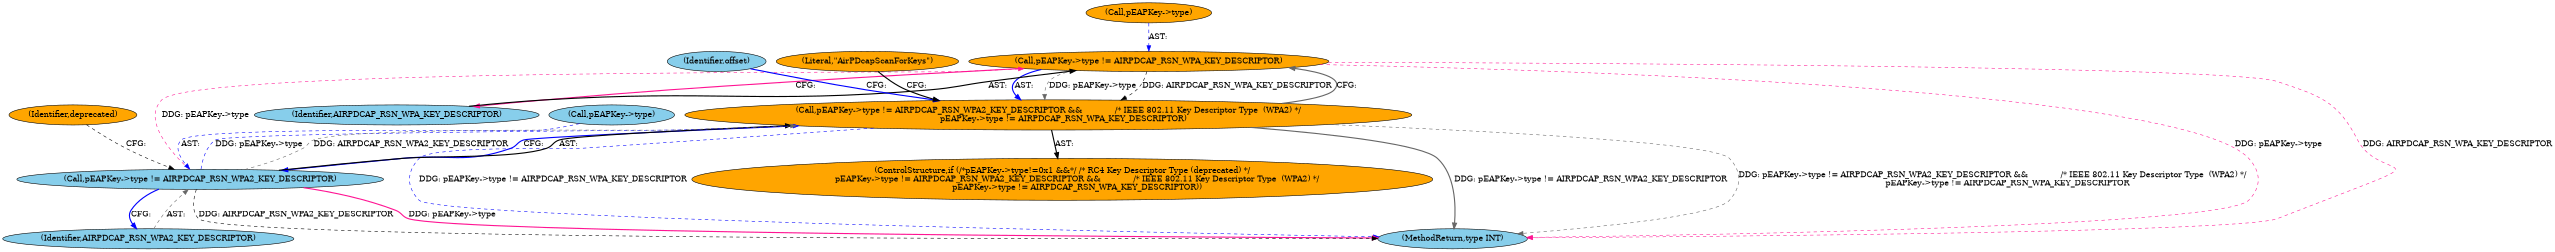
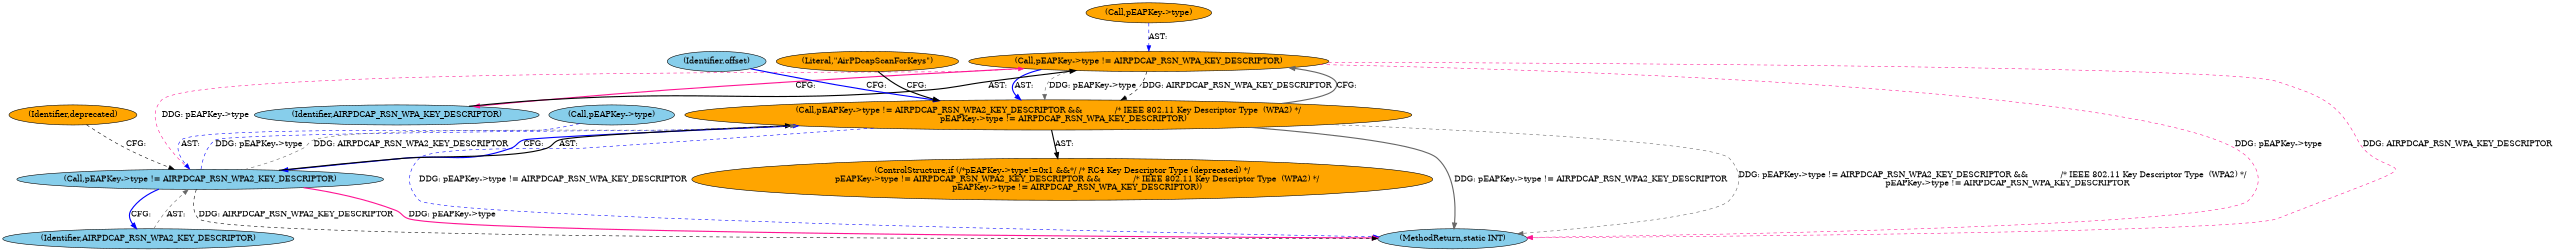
node "(MethodReturn,type INT)": label "(MethodReturn,type INT)" -> "(MethodReturn,static INT)"
